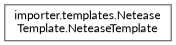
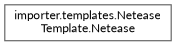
node "importer.templates.Netease Template.NeteaseTemplate": label "importer.templates.Netease Template.NeteaseTemplate" -> "importer.templates.Netease Template.Netease"
